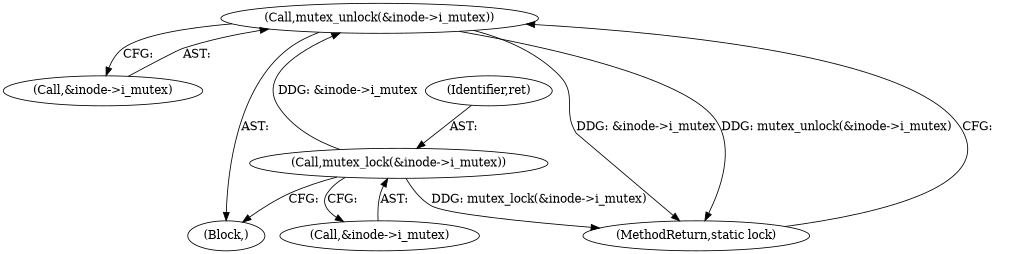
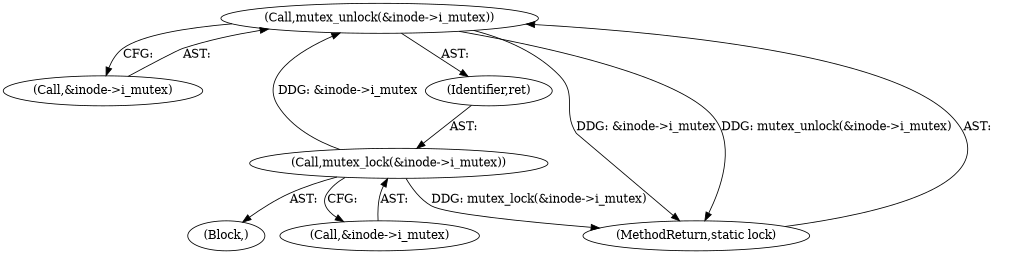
edge "(Call,mutex_unlock(&inode->i_mutex))" -> "(Block,)": now "(Call,mutex_unlock(&inode->i_mutex))" -> "(Identifier,ret)"
edge "(MethodReturn,static lock)" -> "(Call,mutex_unlock(&inode->i_mutex))": label "CFG: " -> "AST: "
edge "(Call,mutex_lock(&inode->i_mutex))" -> "(Block,)": label "CFG: " -> "AST: "
